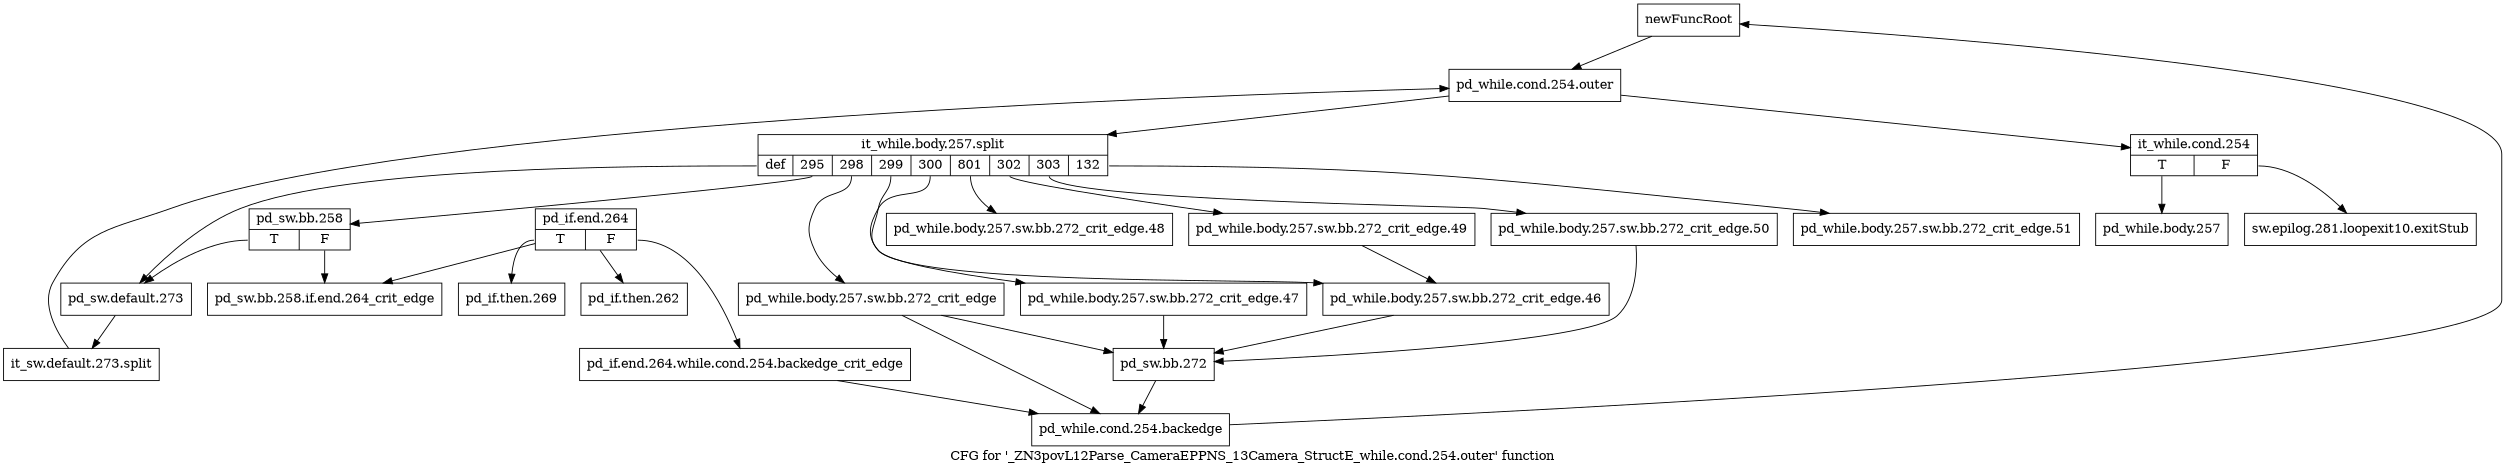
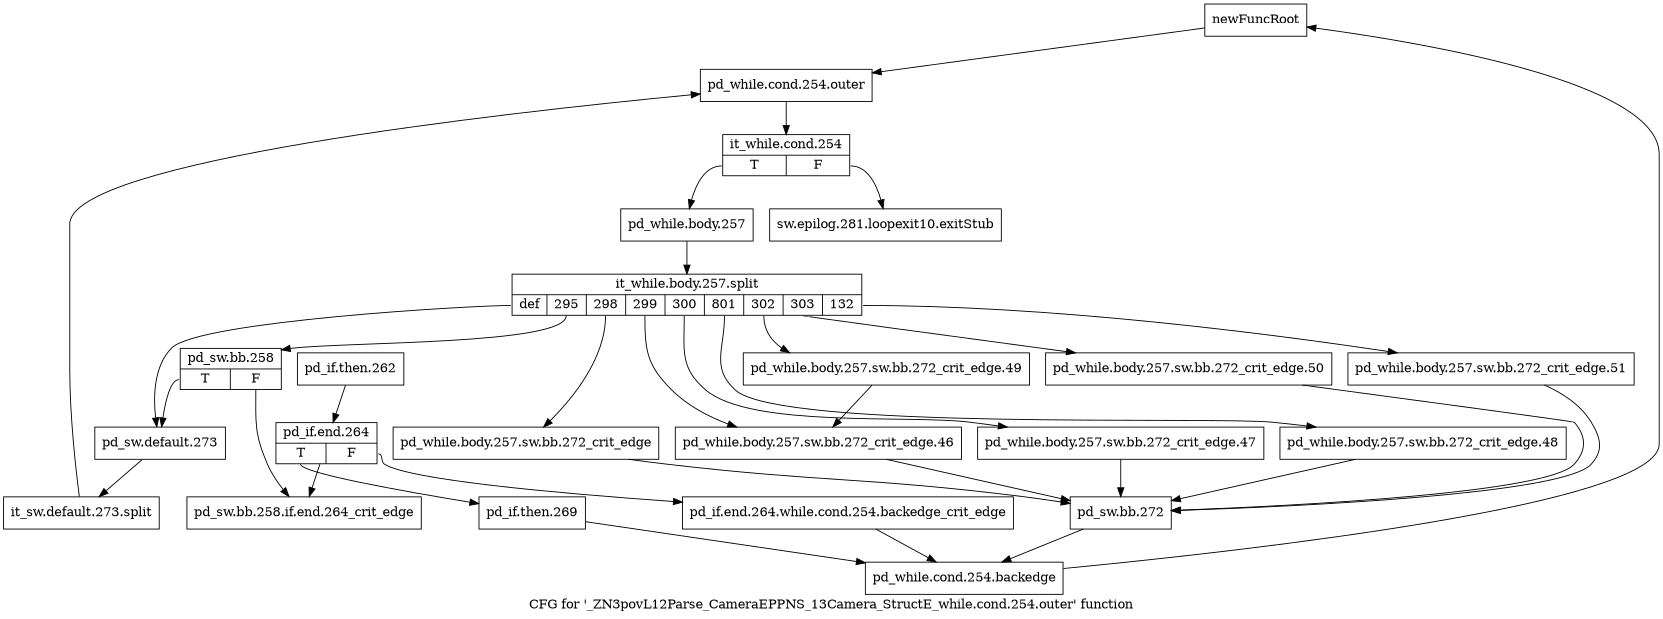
edge "pd_while.cond.254.outer" -> "it_while.body.257.split": now "pd_while.body.257" -> "it_while.body.257.split"
edge "pd_if.end.264" -> "pd_if.then.262": reversed
edge "pd_while.body.257.sw.bb.272_crit_edge" -> "pd_while.cond.254.backedge": now "pd_if.then.269" -> "pd_while.cond.254.backedge"
edge "pd_while.body.257.sw.bb.272_crit_edge.51" -> "pd_sw.bb.272": added
edge "pd_while.body.257.sw.bb.272_crit_edge.48" -> "pd_sw.bb.272": added
